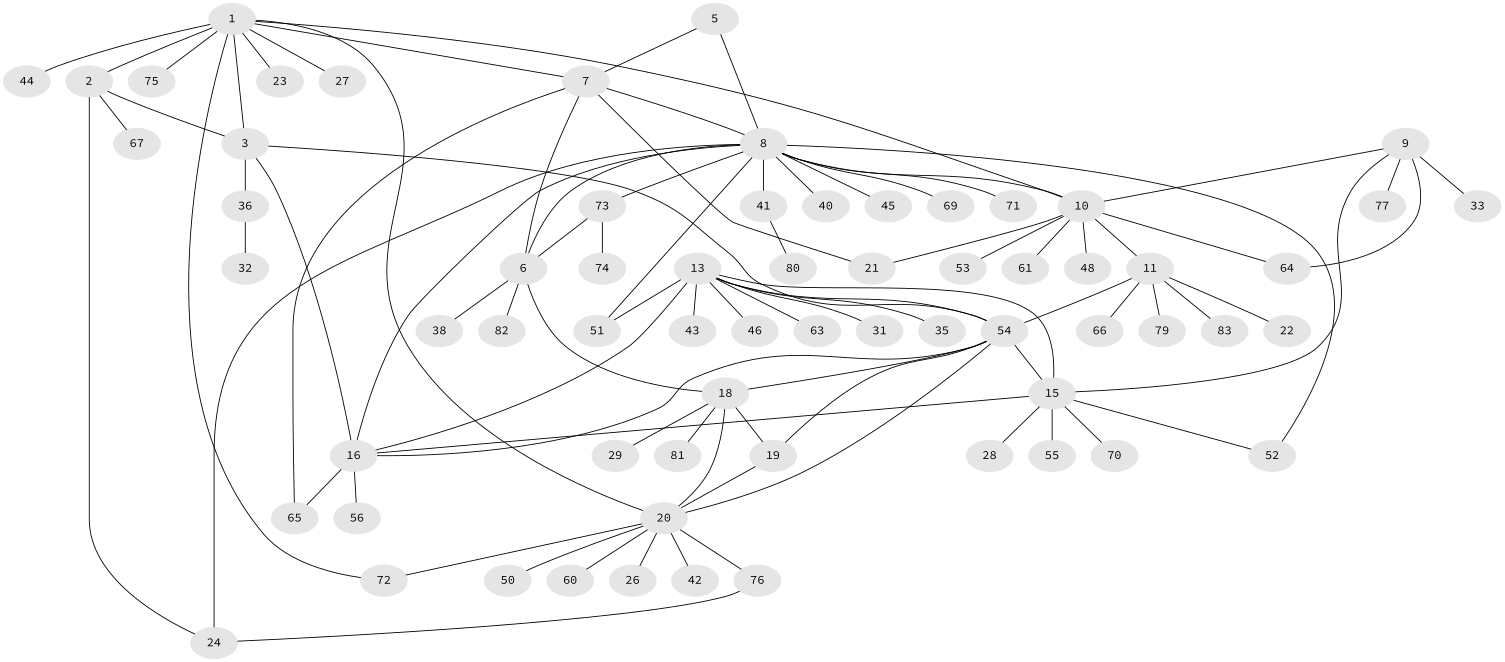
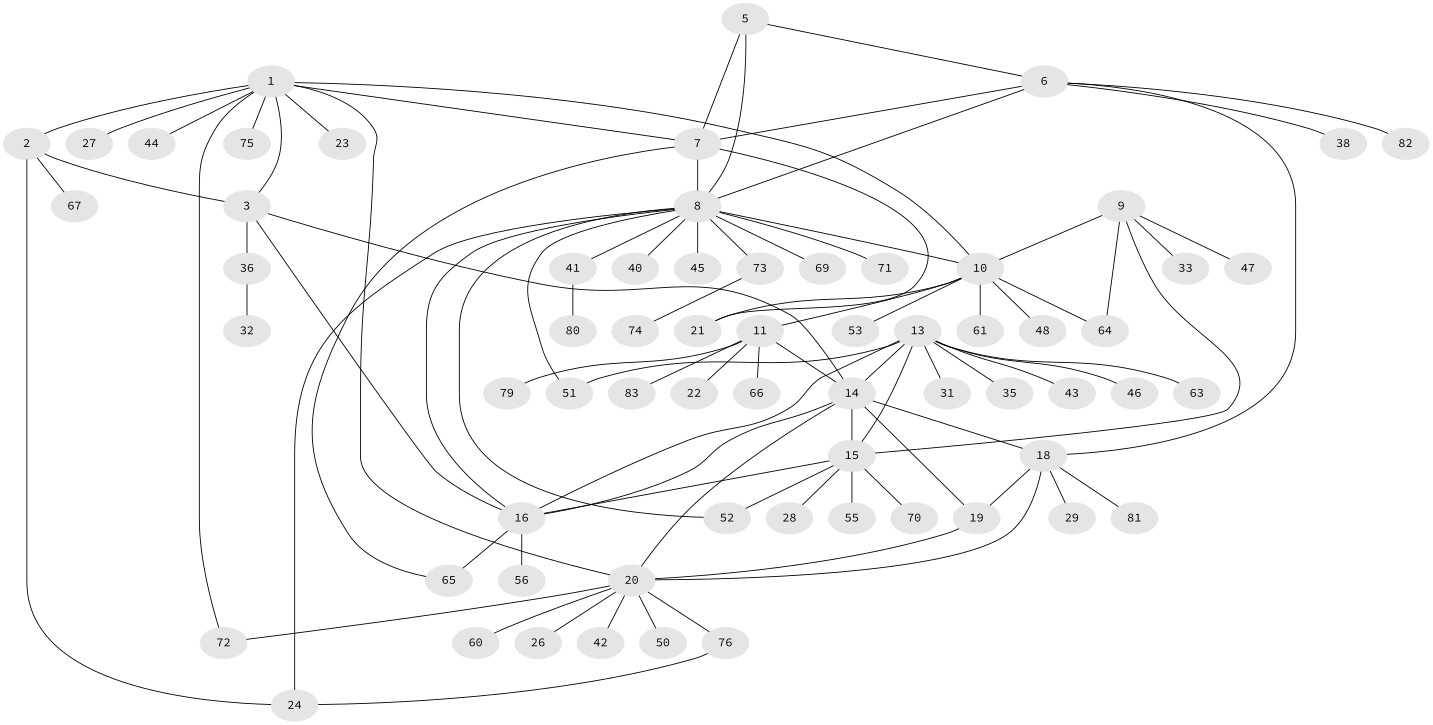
node "77": label "77" -> "47"
edge "73" -- "6": now "5" -- "6"
node "54": label "54" -> "14"
